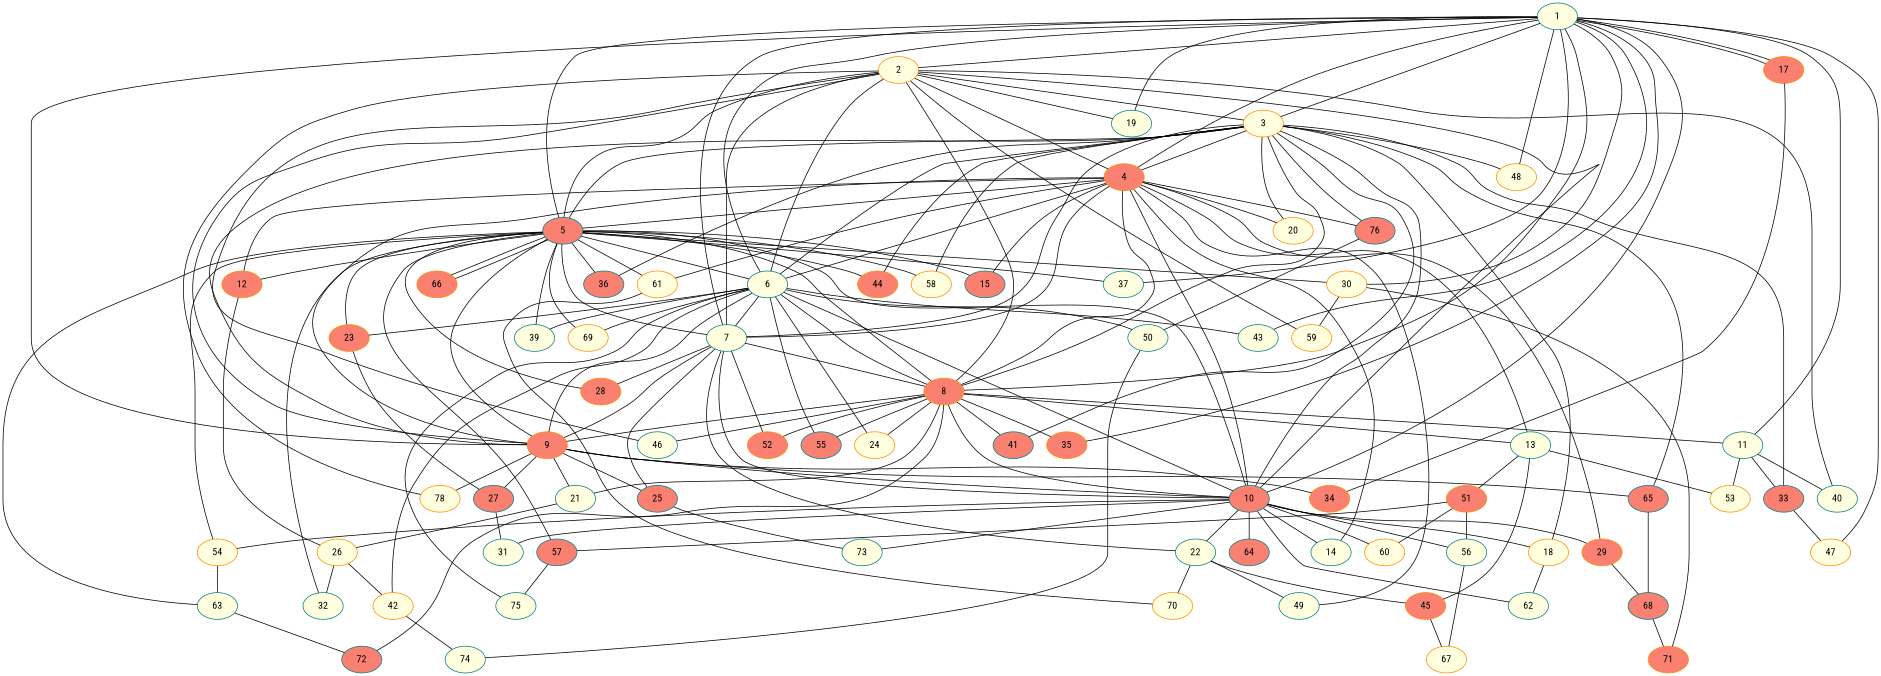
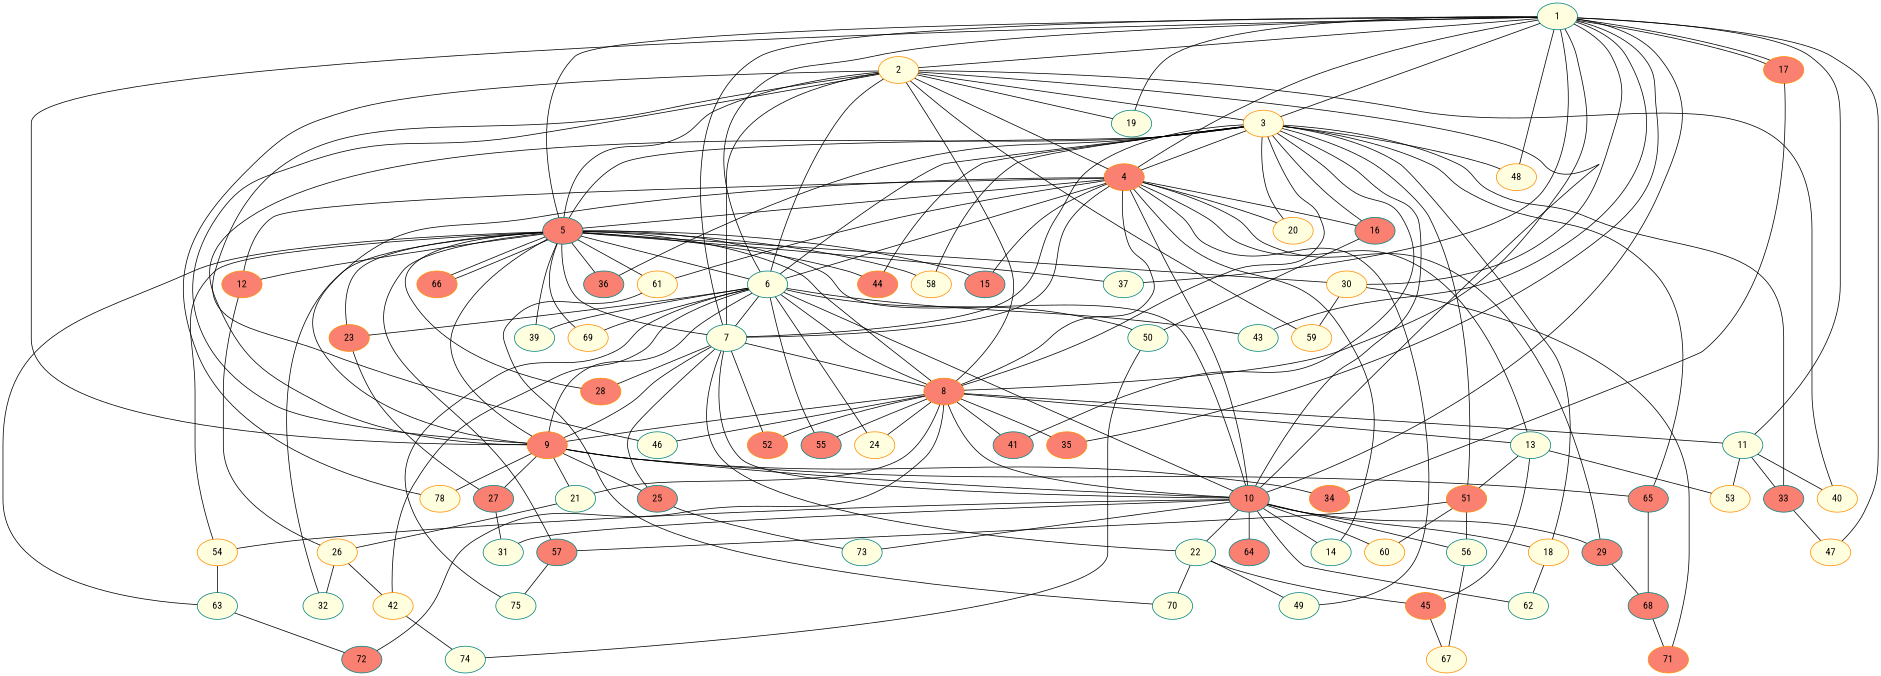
node "76": label "76" -> "16"
edge "3" -- "51": added
node "40": color teal -> darkorange
node "29": color darkorange -> teal
node "70": color darkorange -> teal
